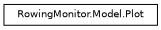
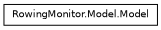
node "RowingMonitor.Model.Plot": label "RowingMonitor.Model.Plot" -> "RowingMonitor.Model.Model"
